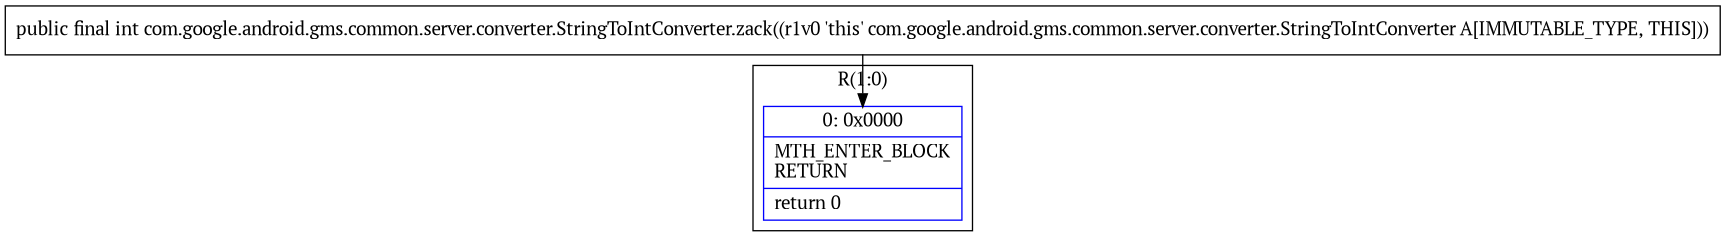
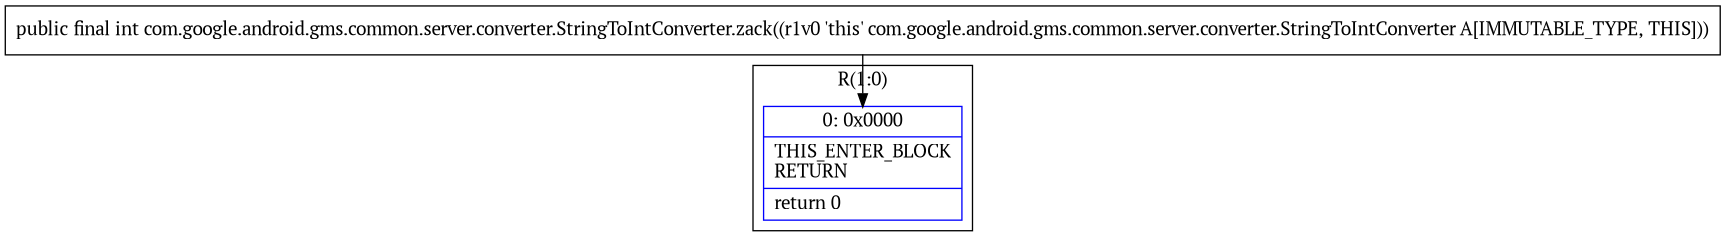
node "0: 0x0000": text "MTH_ENTER_BLOCK" -> "THIS_ENTER_BLOCK"
